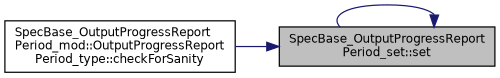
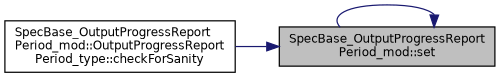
node "SpecBase_OutputProgressReport Period_set::set": label "SpecBase_OutputProgressReport Period_set::set" -> "SpecBase_OutputProgressReport Period_mod::set"
